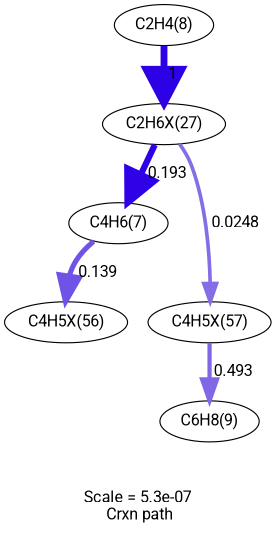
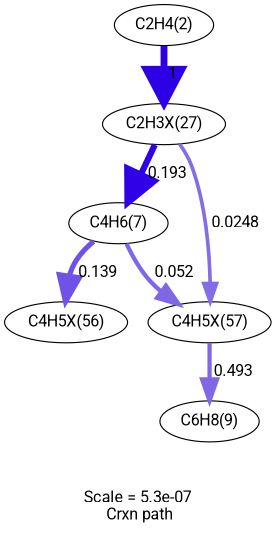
node "C2H4(8)": label "C2H4(8)" -> "C2H4(2)"
node "C2H6X(27)": label "C2H6X(27)" -> "C2H3X(27)"
edge "C4H6(7)" -> "C4H5X(57)": added, label "0.052"
